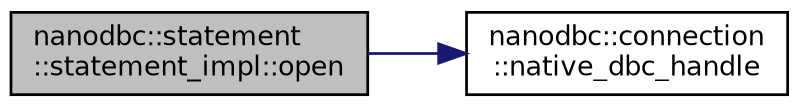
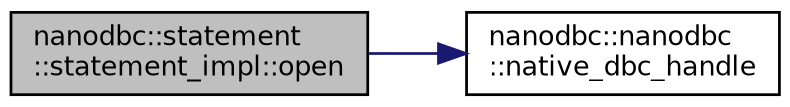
node "nanodbc::connection ::native_dbc_handle": label "nanodbc::connection ::native_dbc_handle" -> "nanodbc::nanodbc ::native_dbc_handle"
